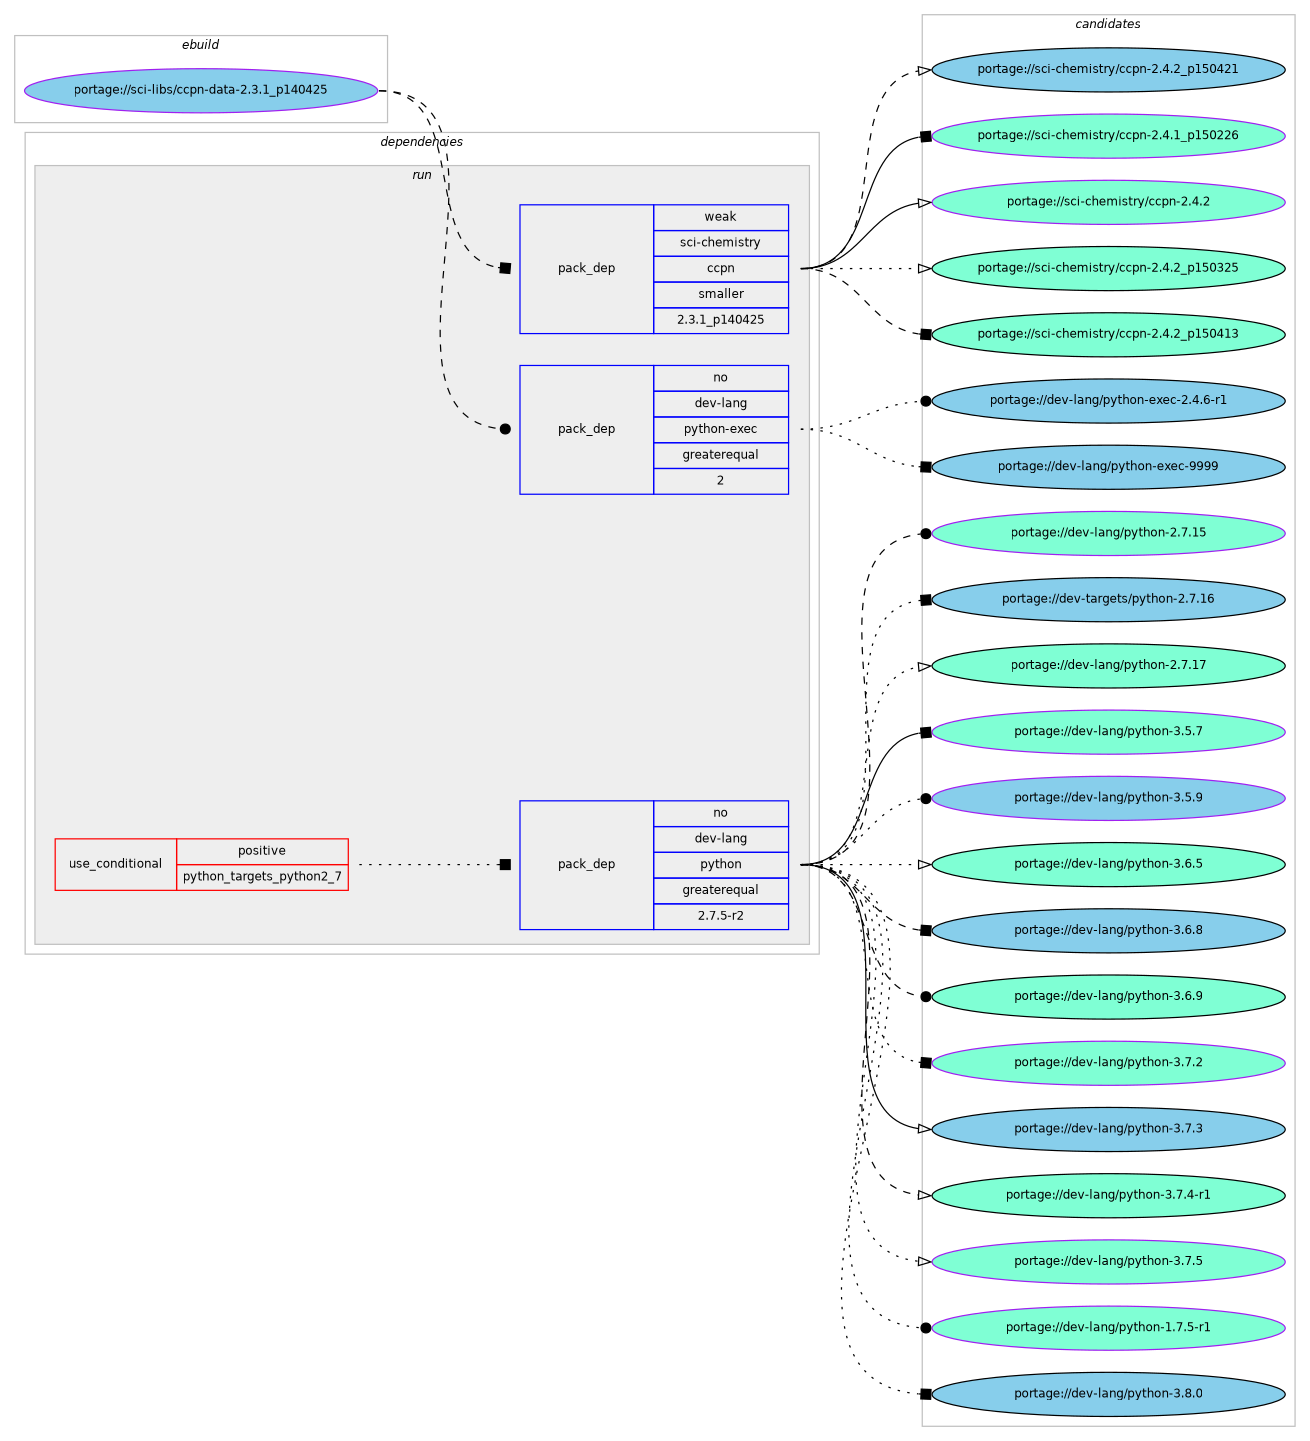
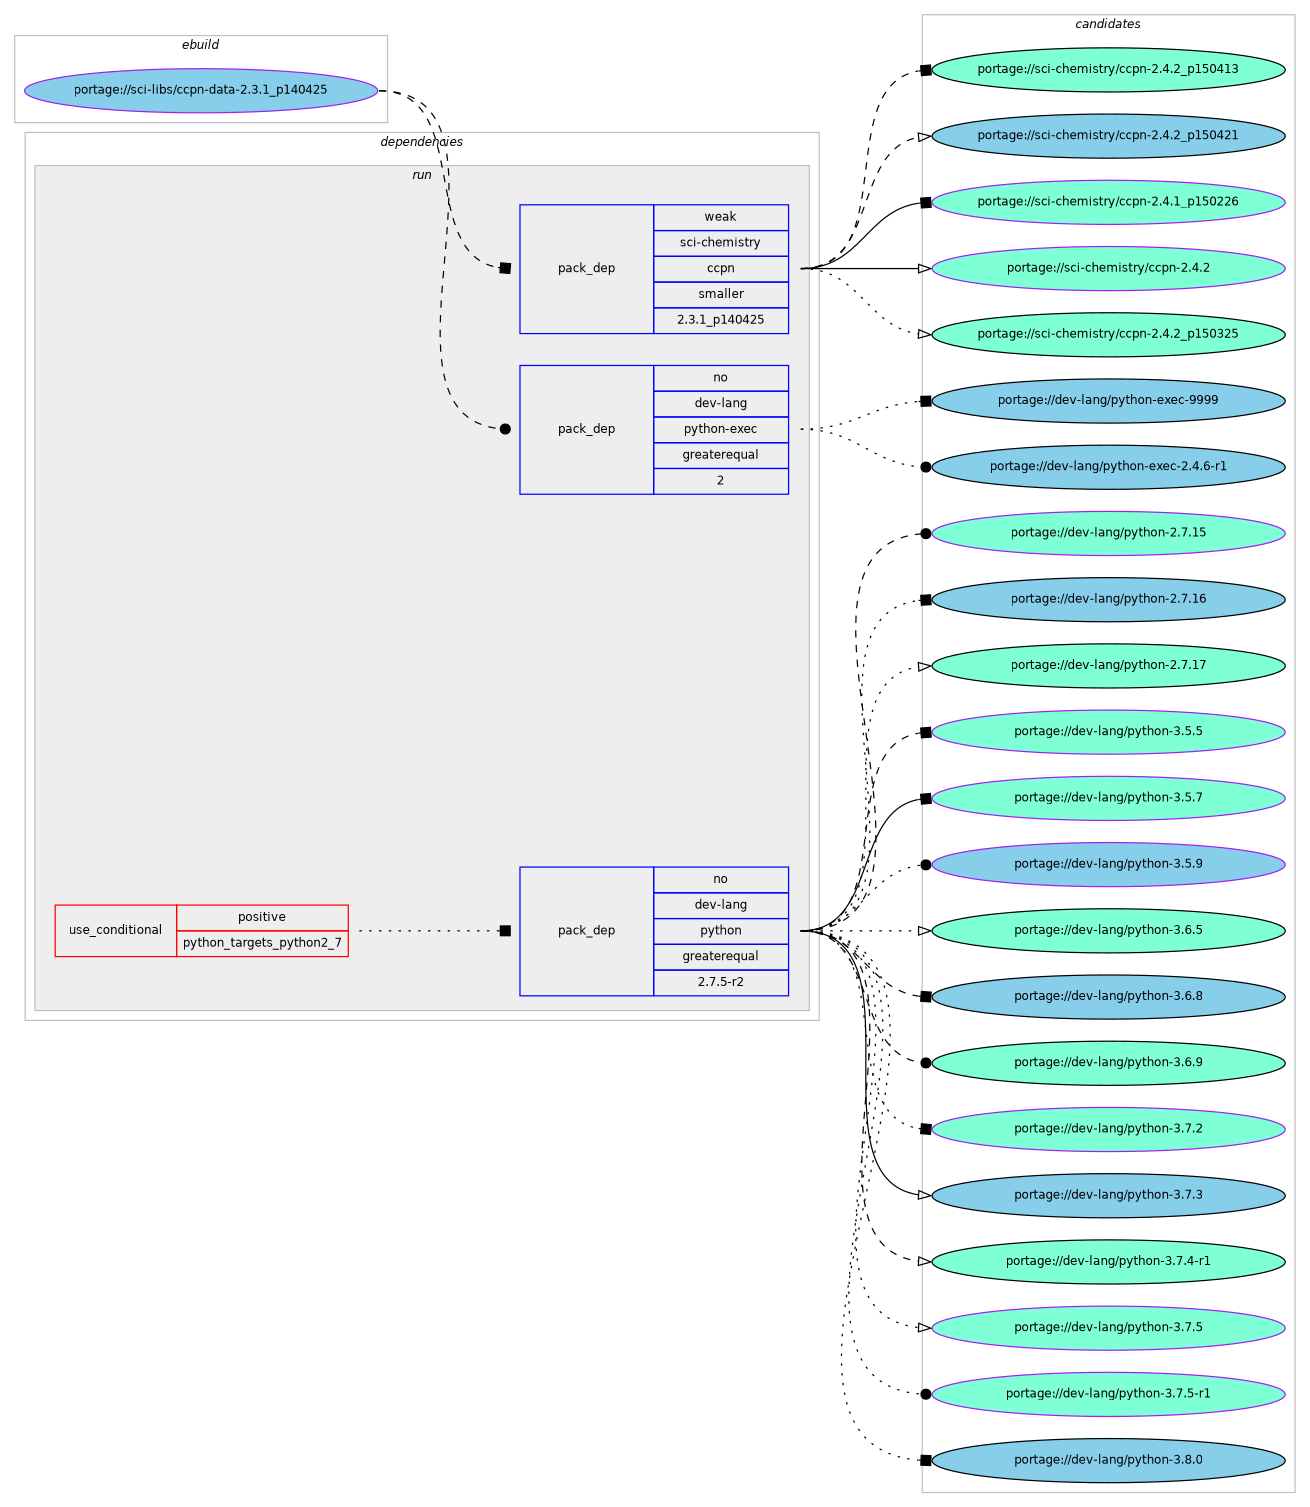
node "portage://dev-targets/python-2.7.16": label "portage://dev-targets/python-2.7.16" -> "portage://dev-lang/python-2.7.16"
node "portage://dev-lang/python-3.5.5": added
node "portage://dev-lang/python-1.7.5-r1": label "portage://dev-lang/python-1.7.5-r1" -> "portage://dev-lang/python-3.7.5-r1"
